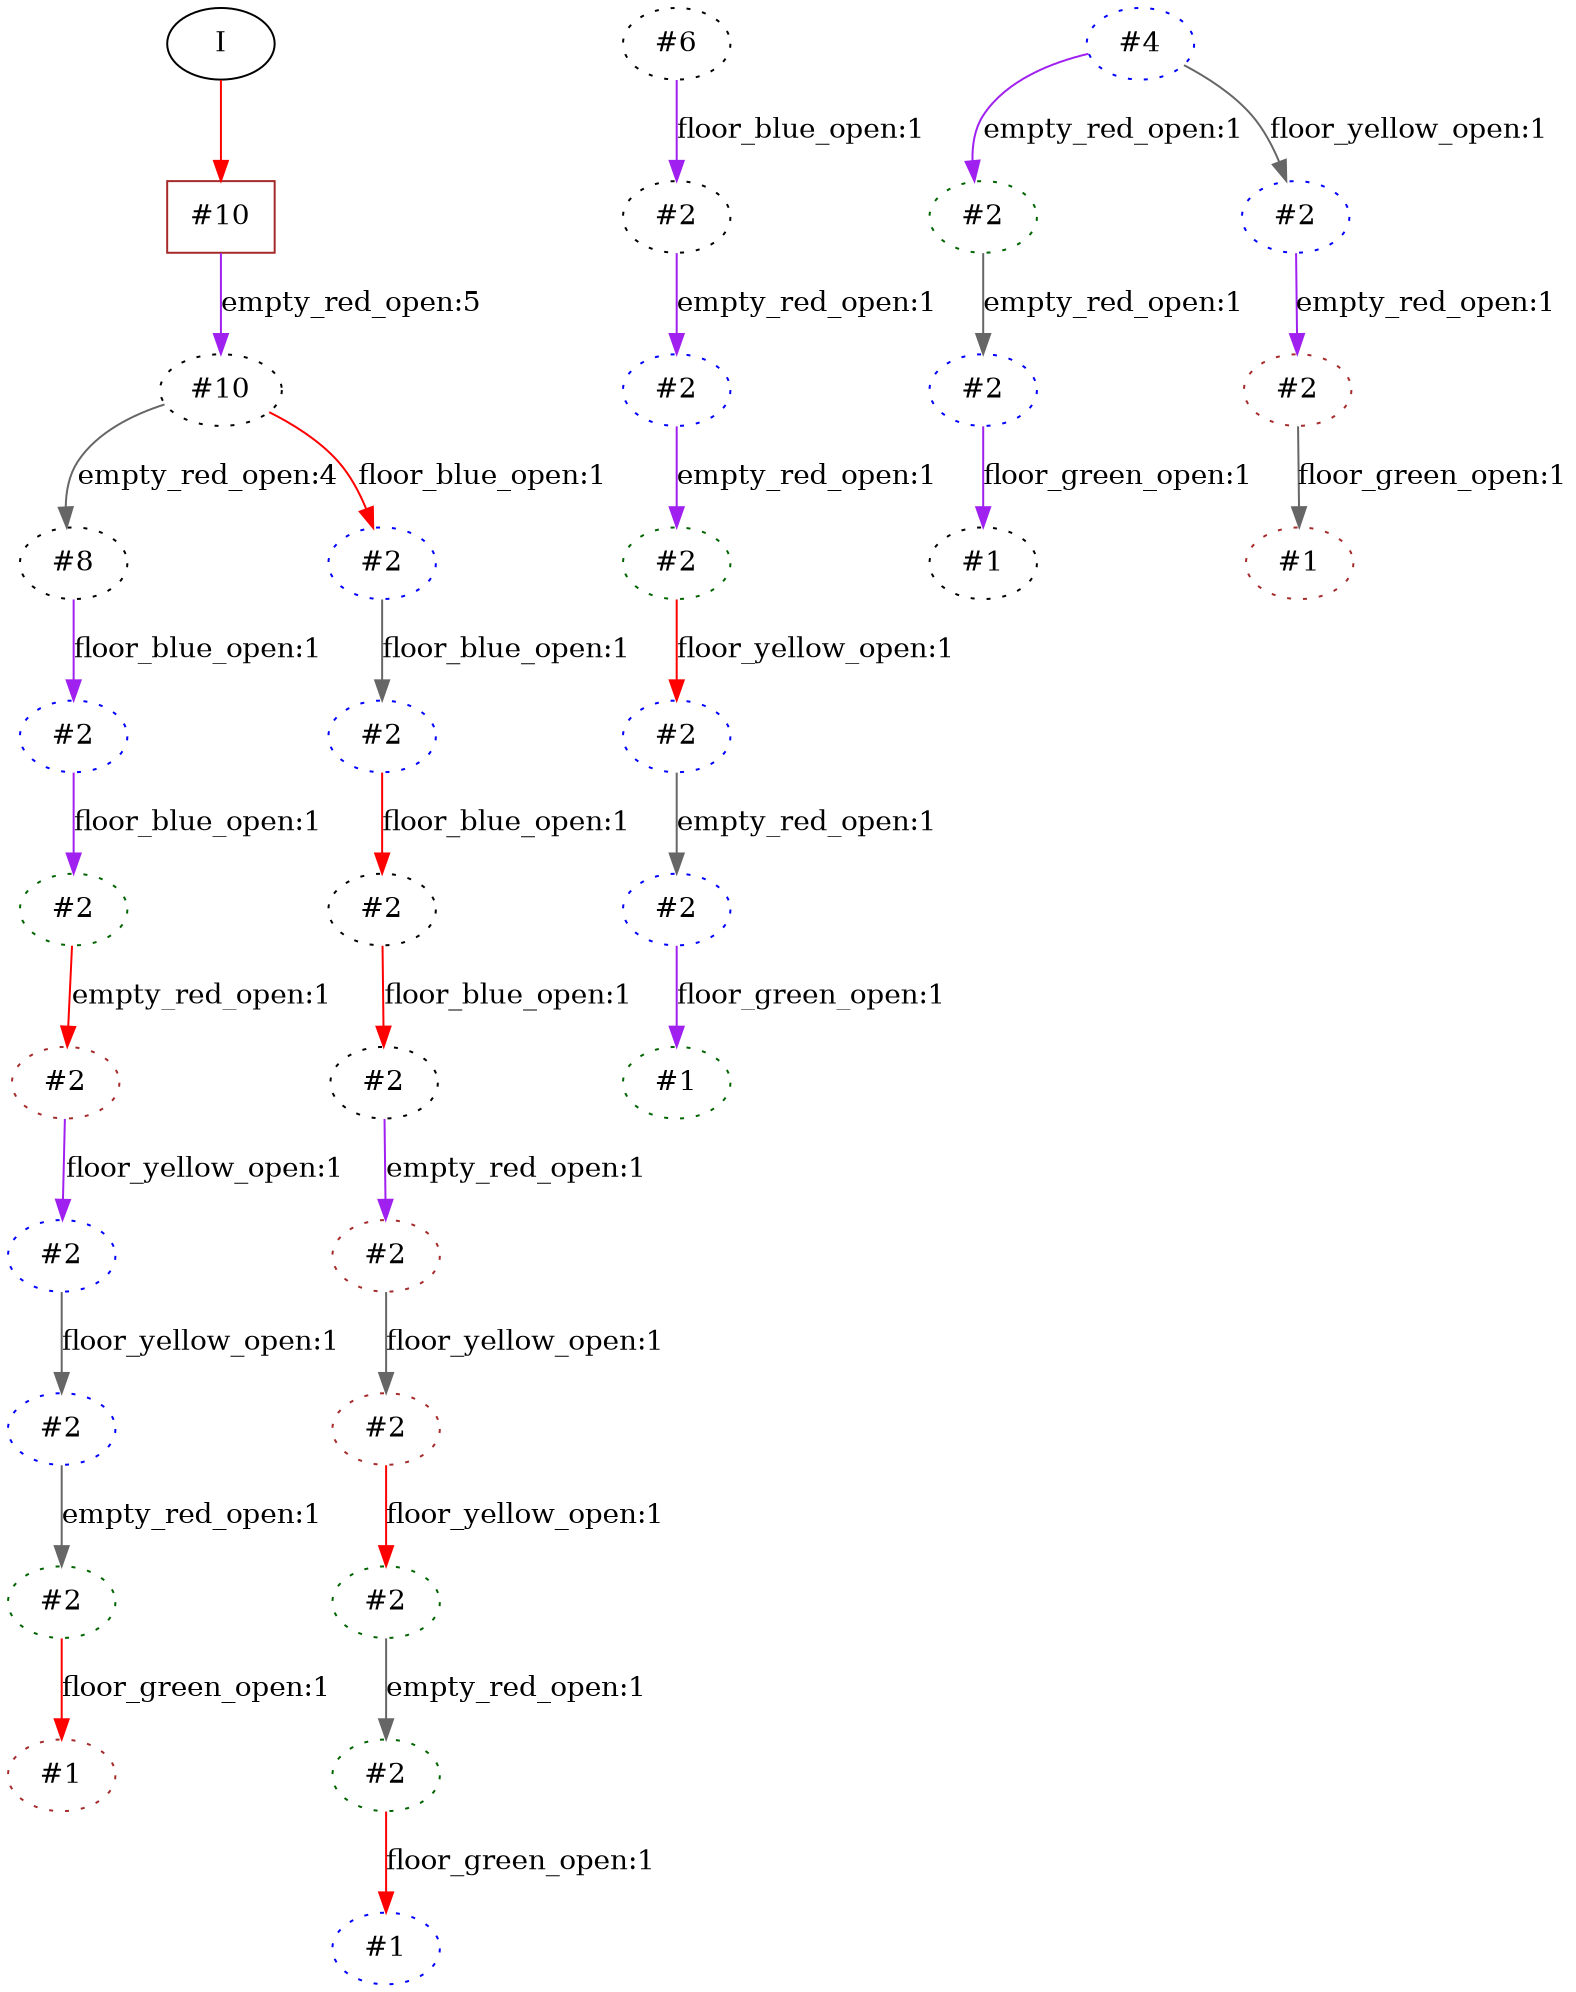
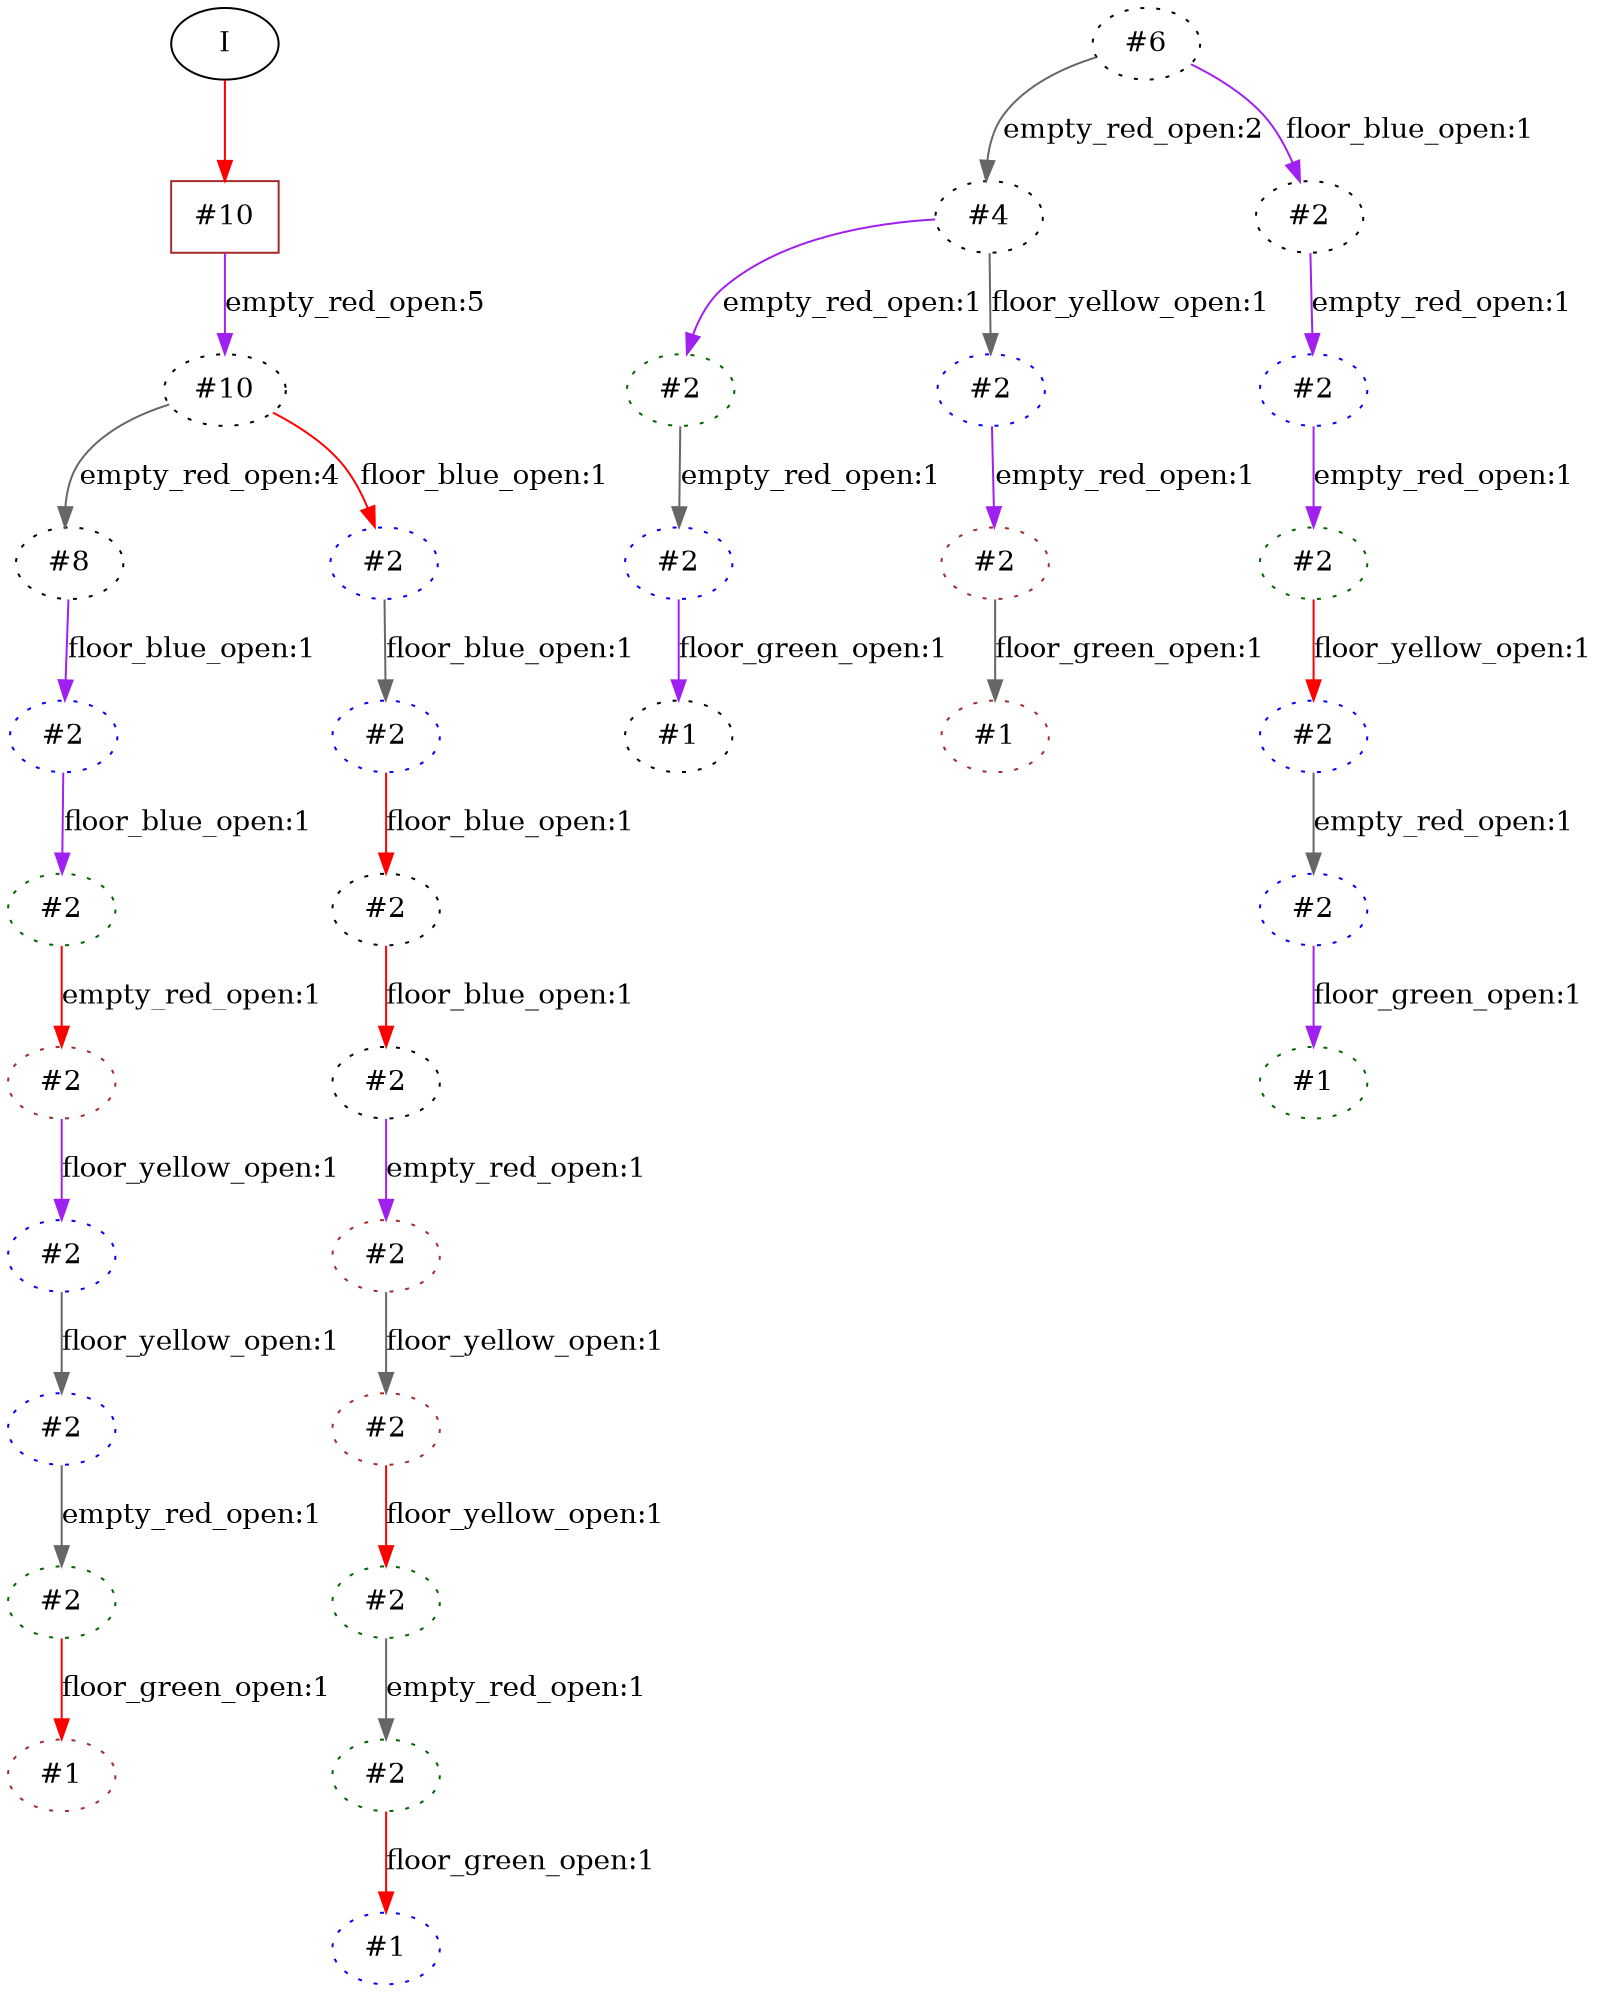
node "#4": color blue -> black
edge "#6" -> "#4": added, label "empty_red_open:2"
